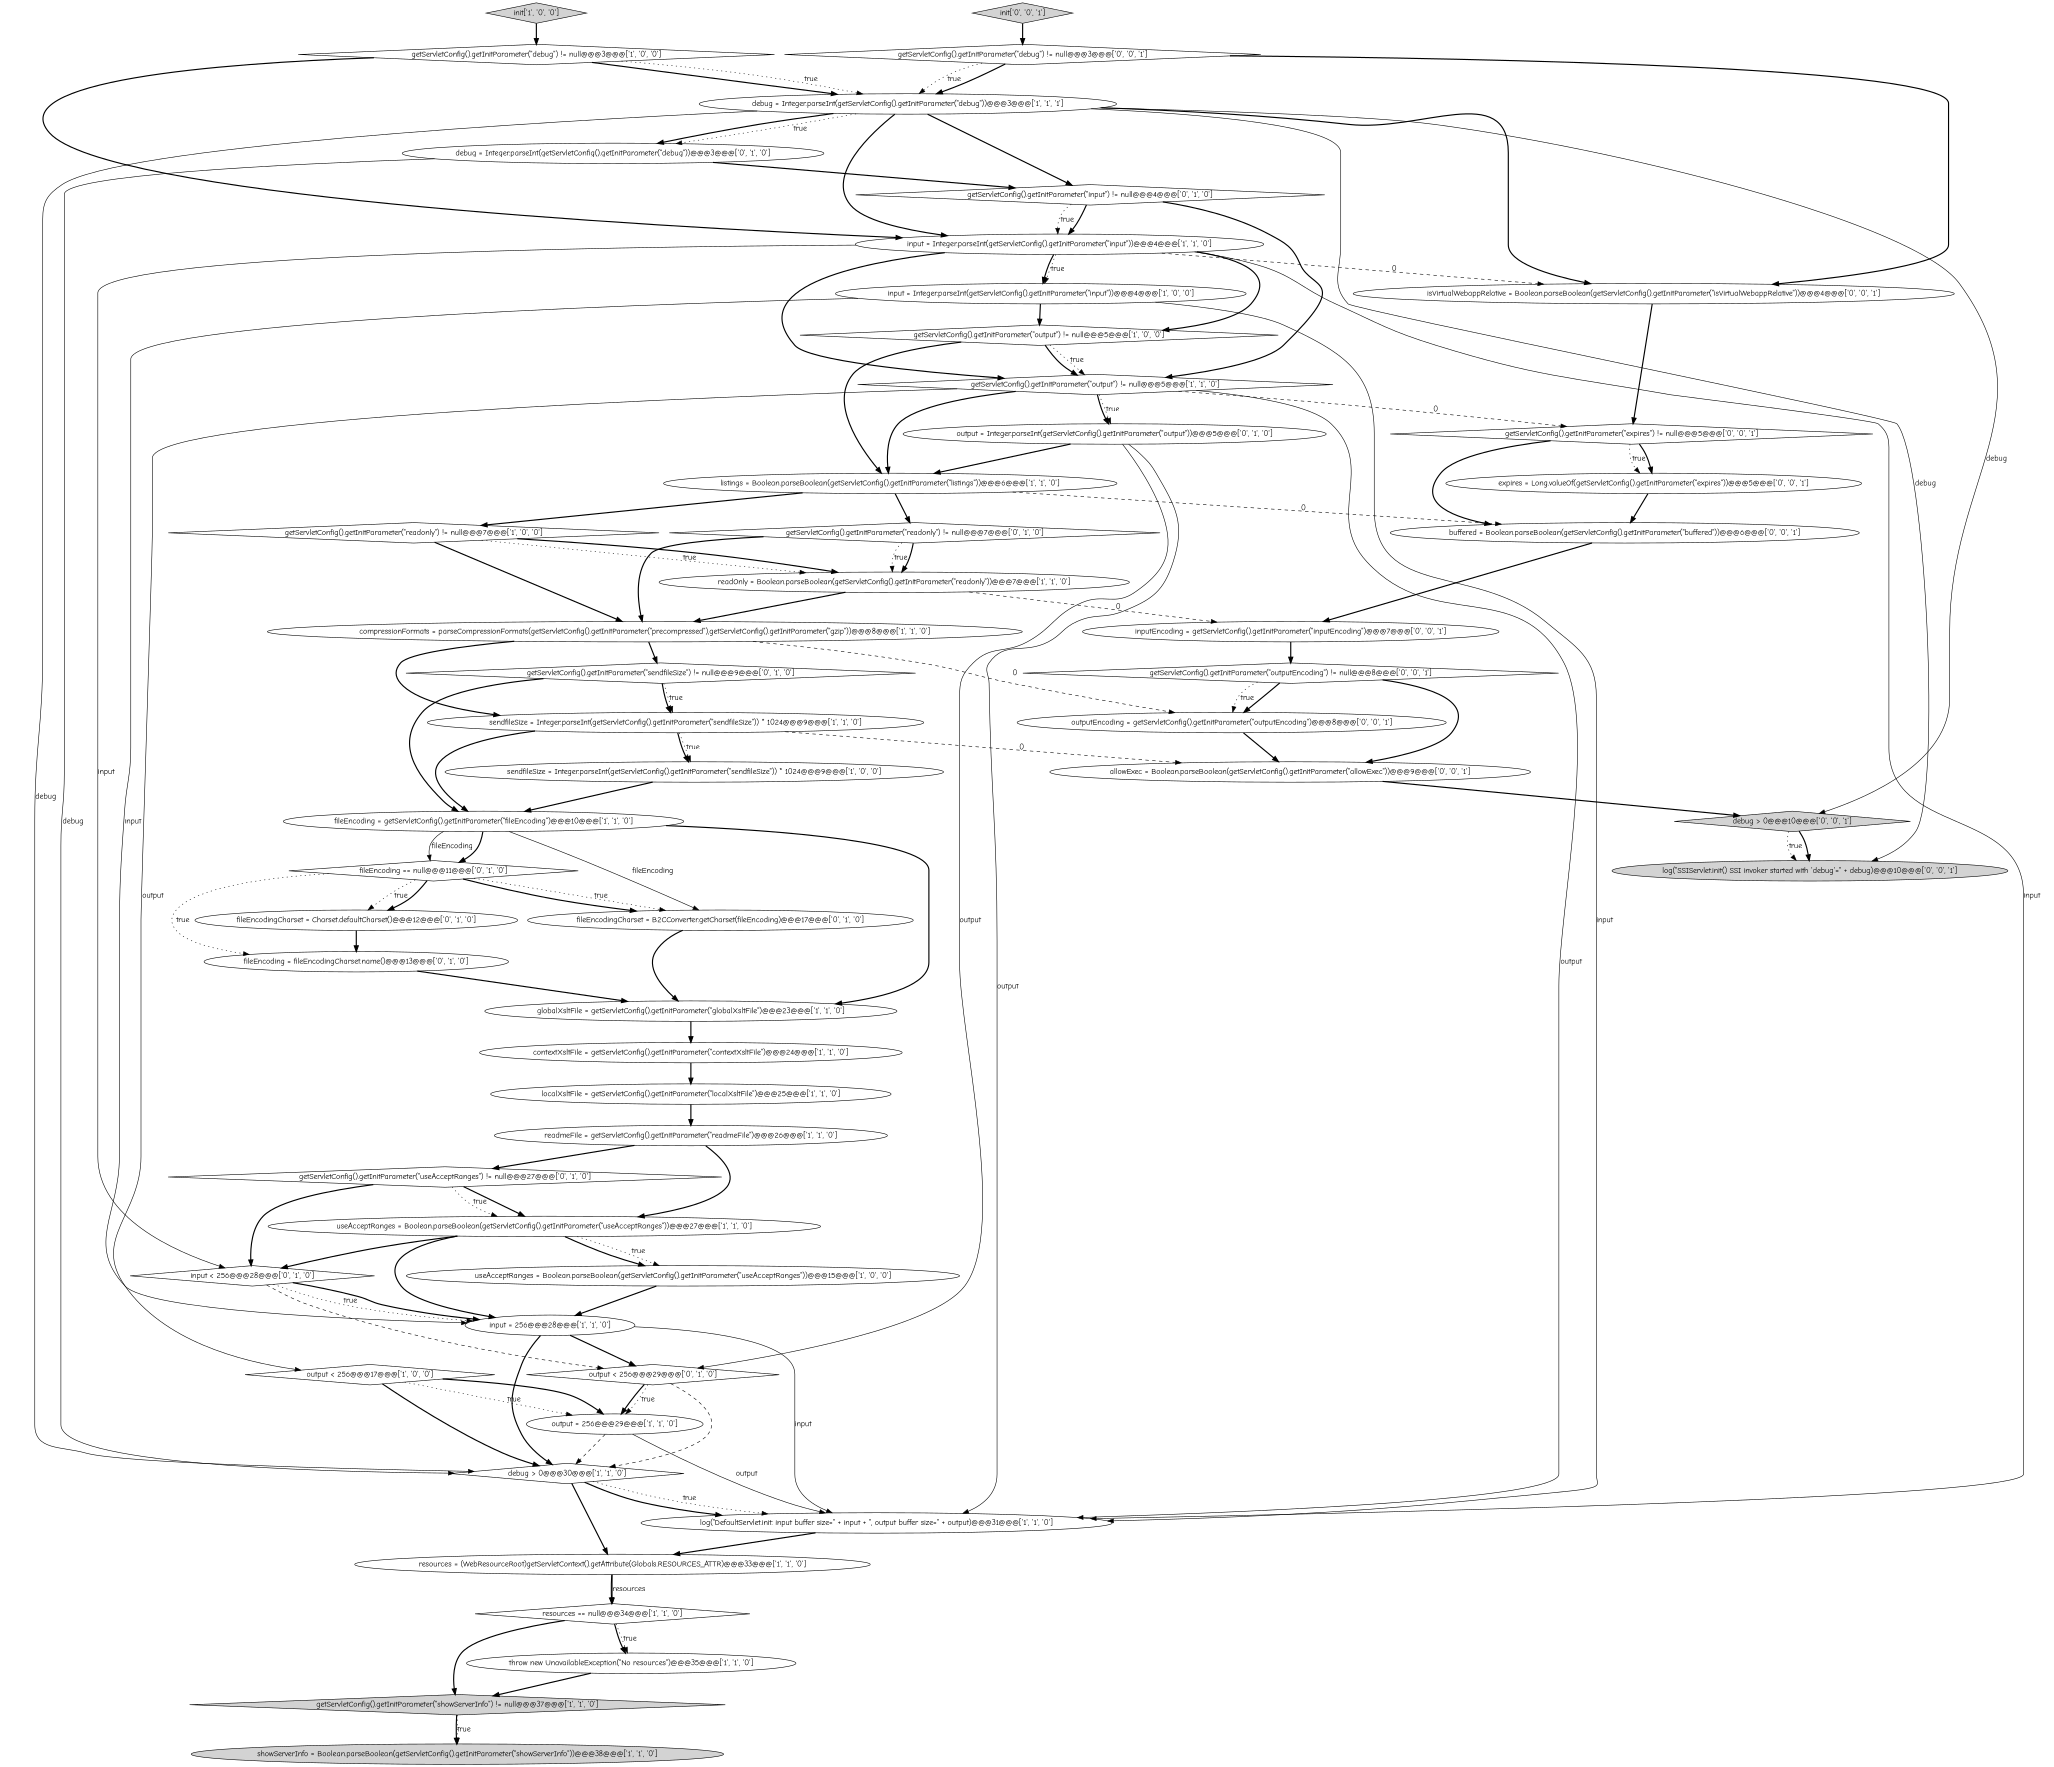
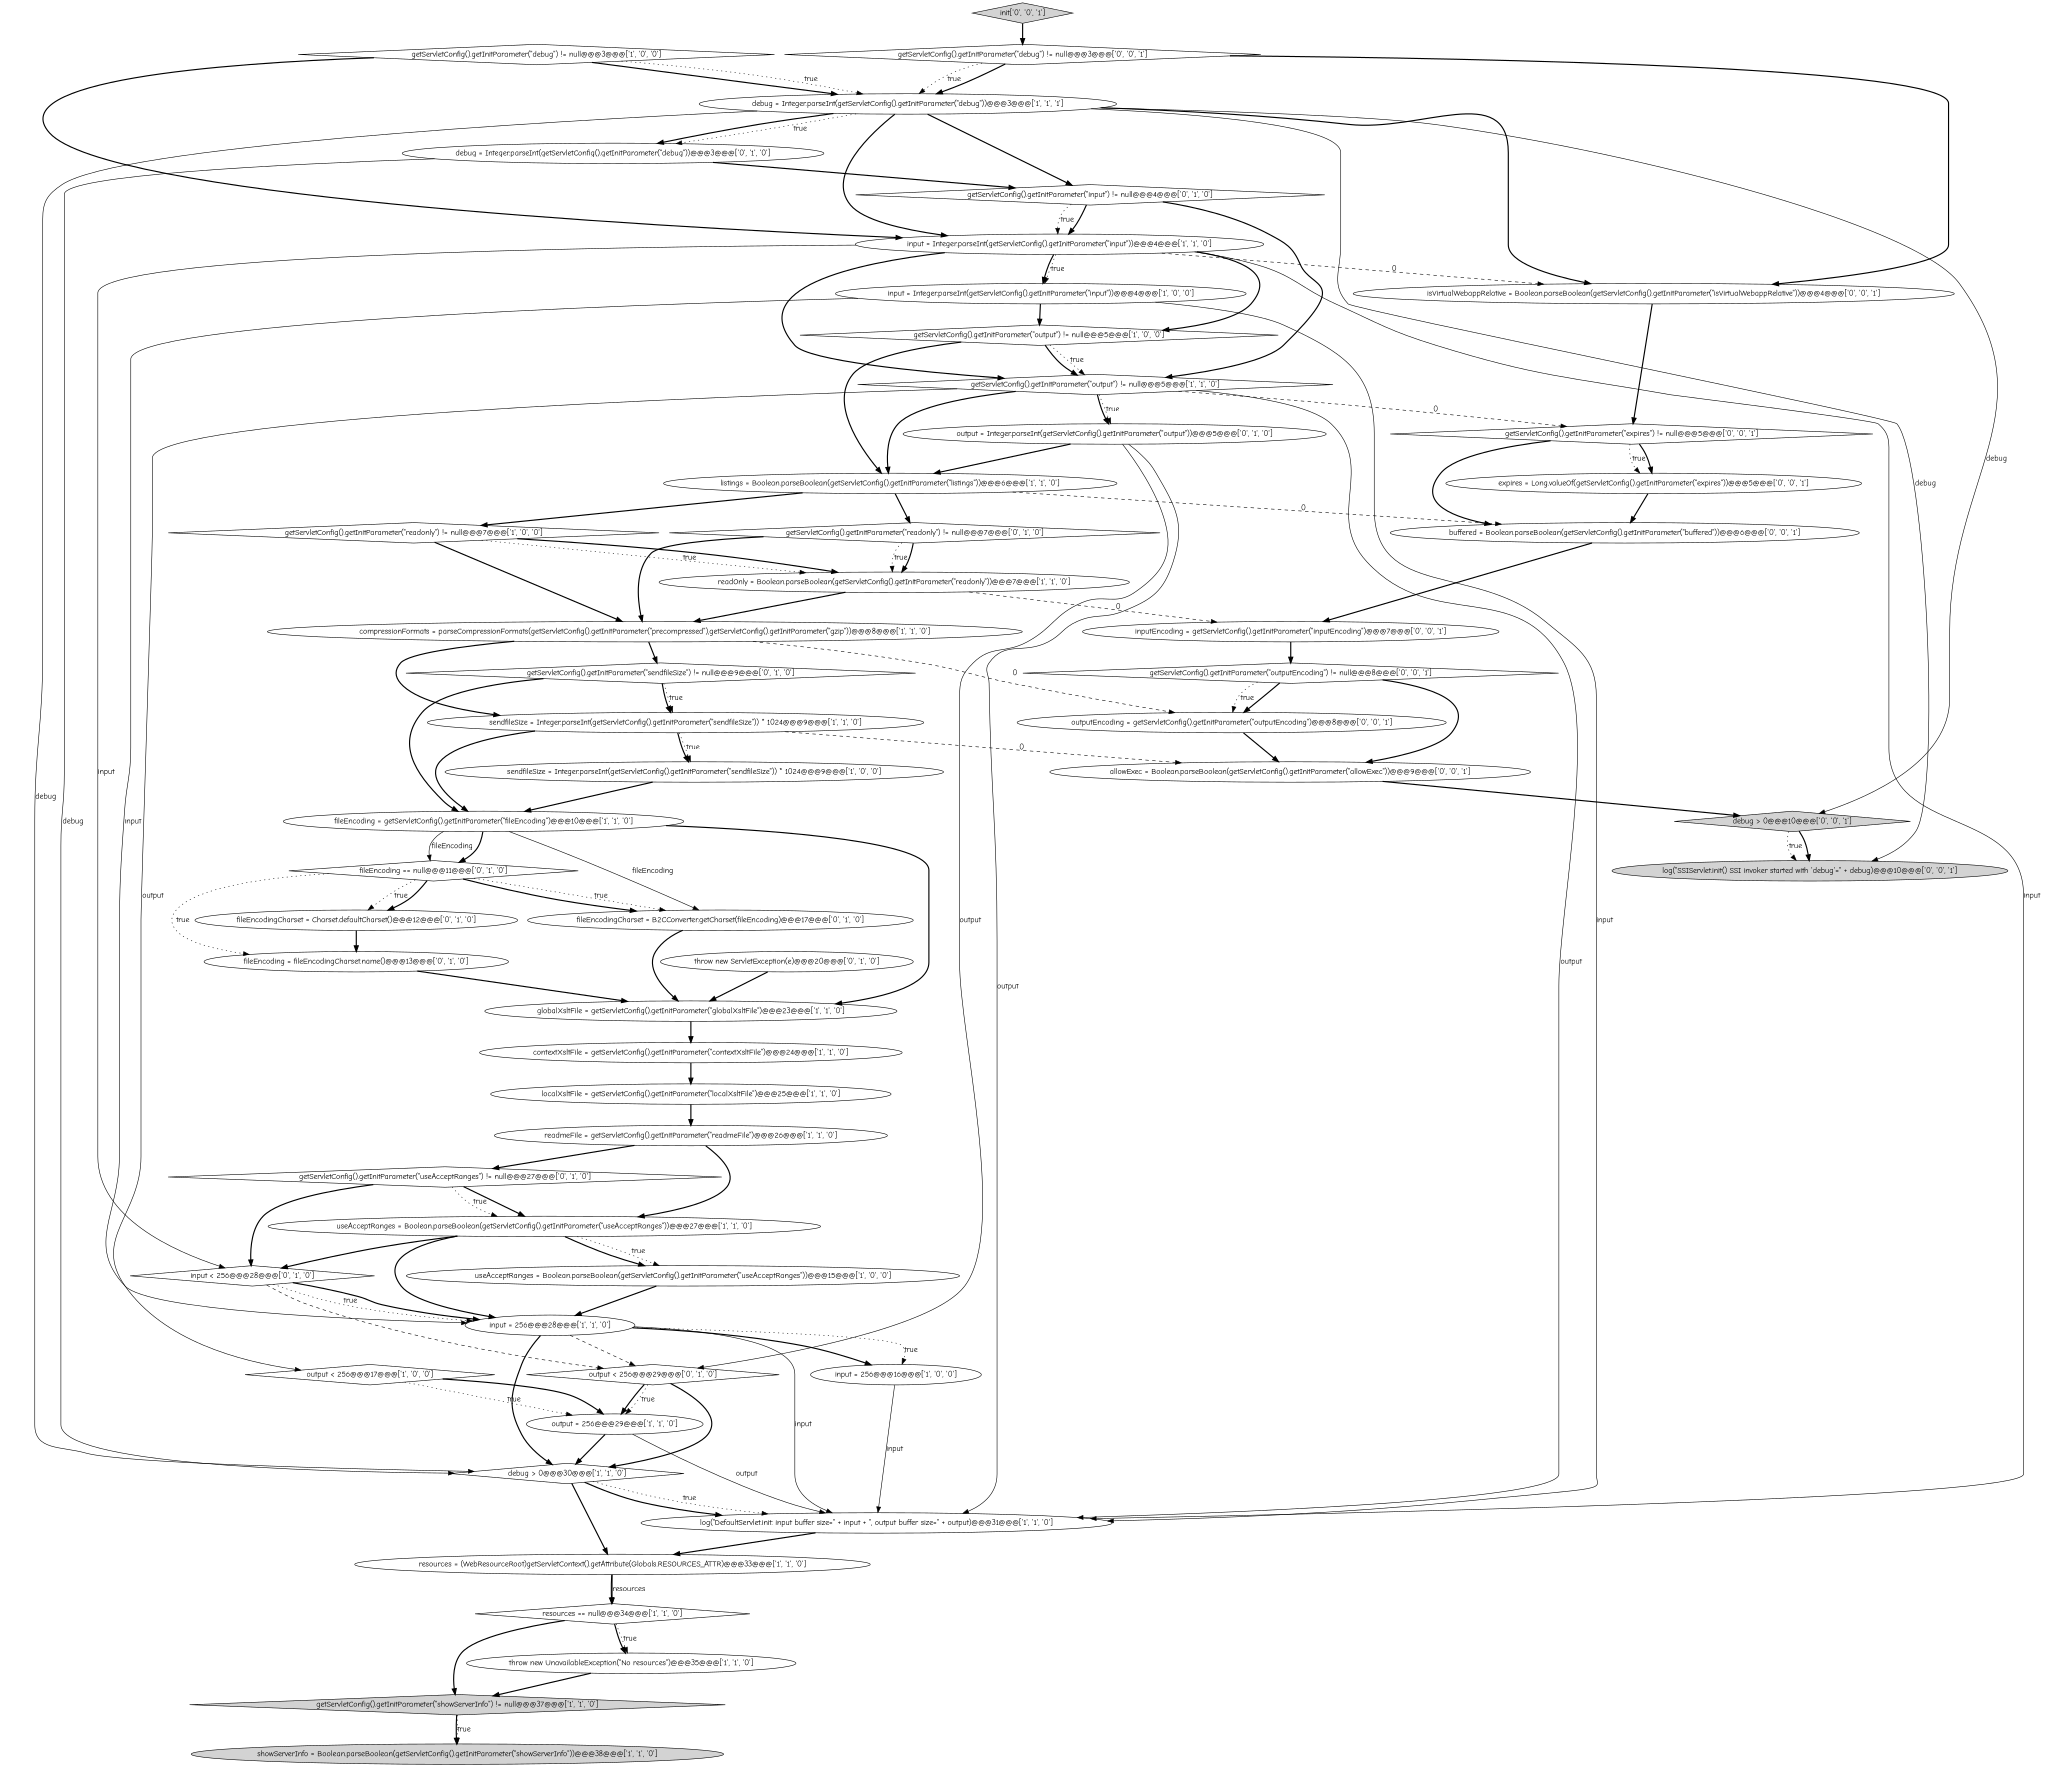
node "init['1', '0', '0']": removed
node "throw new ServletException(e)@@@20@@@['0', '1', '0']": added
edge "input = 256@@@28@@@['1', '1', '0']" -> "output < 256@@@29@@@['0', '1', '0']": style bold -> dashed
node "input = 256@@@16@@@['1', '0', '0']": added
edge "output < 256@@@17@@@['1', '0', '0']" -> "debug > 0@@@30@@@['1', '1', '0']": removed
edge "output < 256@@@29@@@['0', '1', '0']" -> "debug > 0@@@30@@@['1', '1', '0']": style dashed -> bold
edge "output = 256@@@29@@@['1', '1', '0']" -> "debug > 0@@@30@@@['1', '1', '0']": style dashed -> bold
